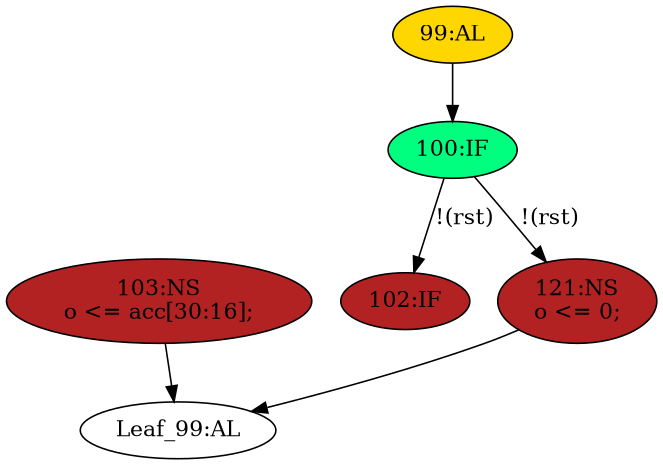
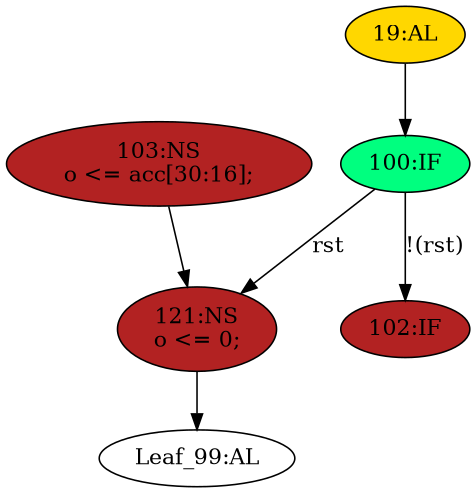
node "99:AL": label "99:AL" -> "19:AL"
edge "100:IF" -> "121:NS o <= 0;": label "!(rst)" -> "rst"
edge "103:NS o <= acc[30:16];" -> "Leaf_99:AL": now "103:NS o <= acc[30:16];" -> "121:NS o <= 0;"
